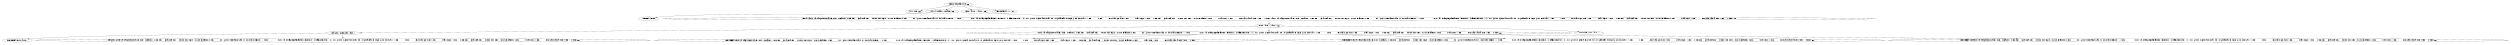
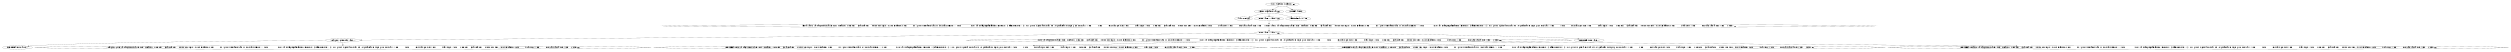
edge "(METHOD,createConsumer)" -> "(PARAM,Processor processor)": reversed
